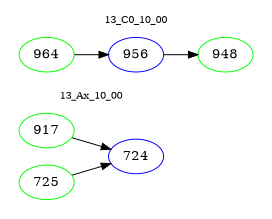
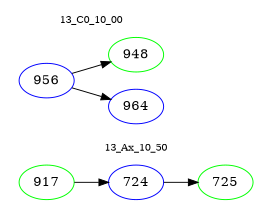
node "964": color green -> blue
edge "964" -> "956": reversed
cluster "13_Ax_10_00": label "13_Ax_10_00" -> "13_Ax_10_50"
edge "725" -> "724": reversed
